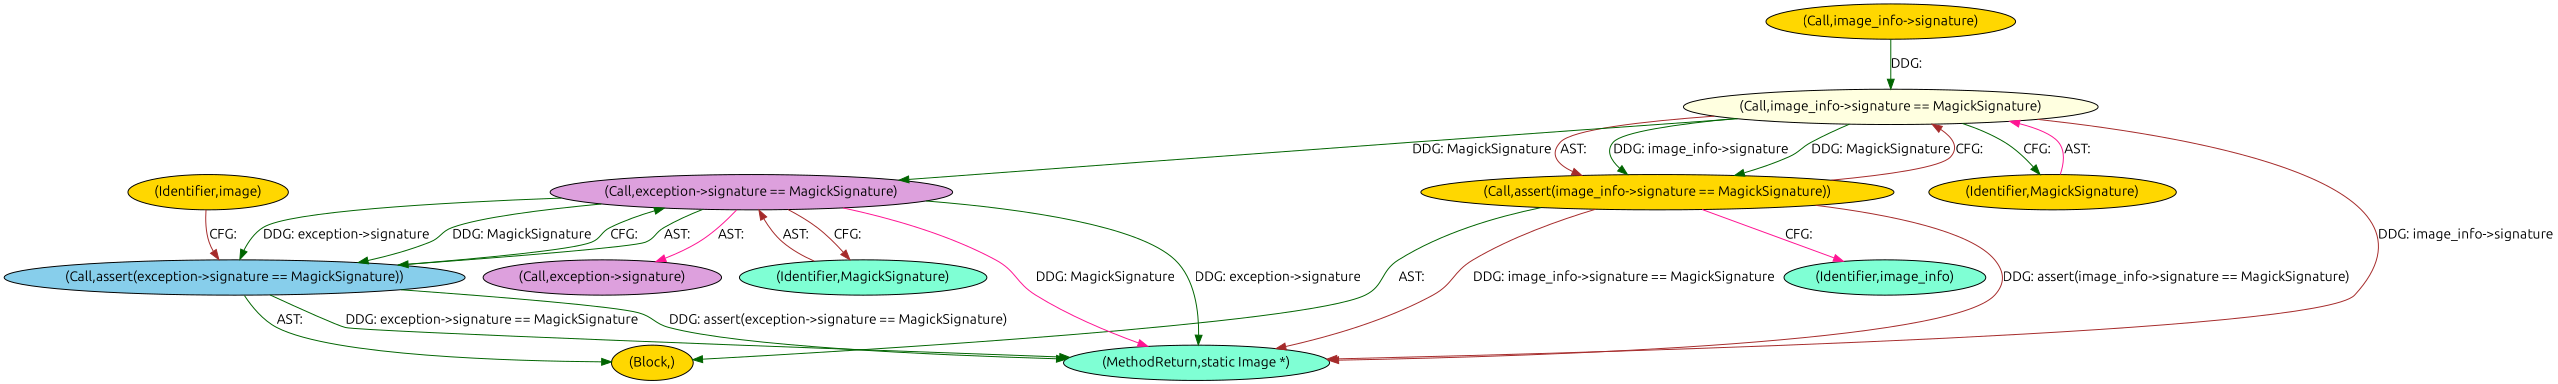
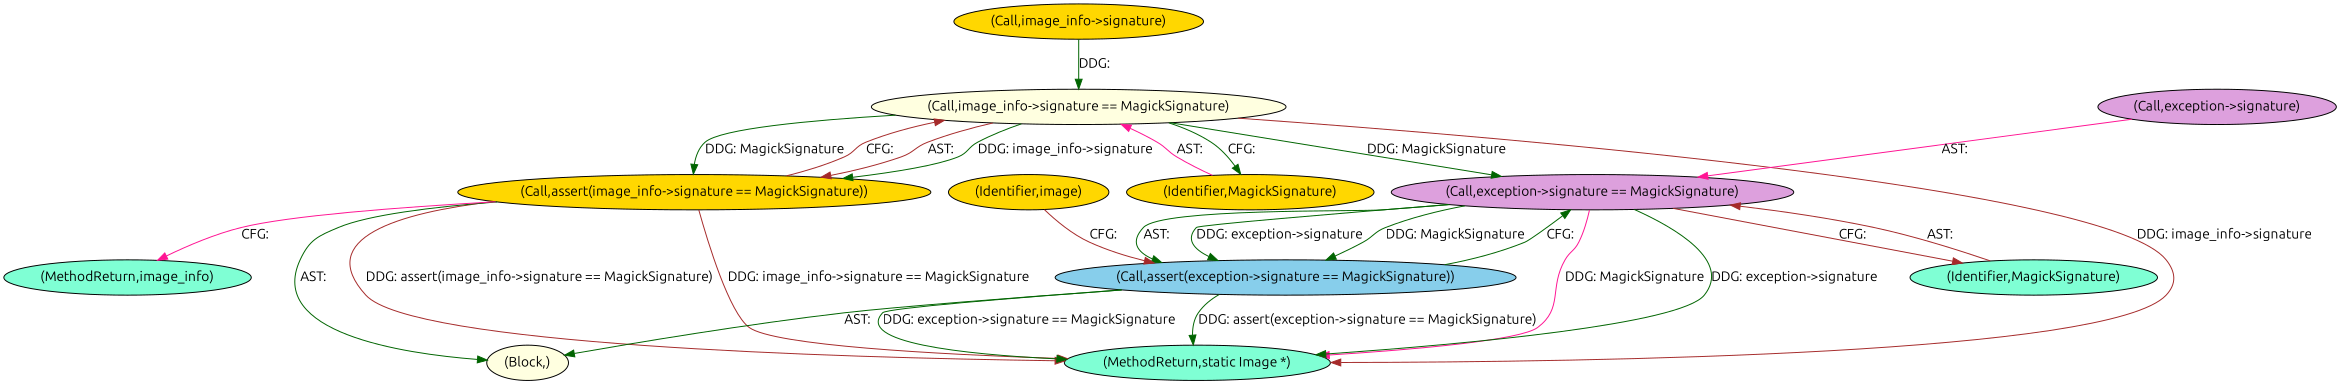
edge "(Call,exception->signature == MagickSignature)" -> "(Call,exception->signature)": reversed
node "(Identifier,image_info)": label "(Identifier,image_info)" -> "(MethodReturn,image_info)"
node "(Block,)": fillcolor gold -> lightyellow
